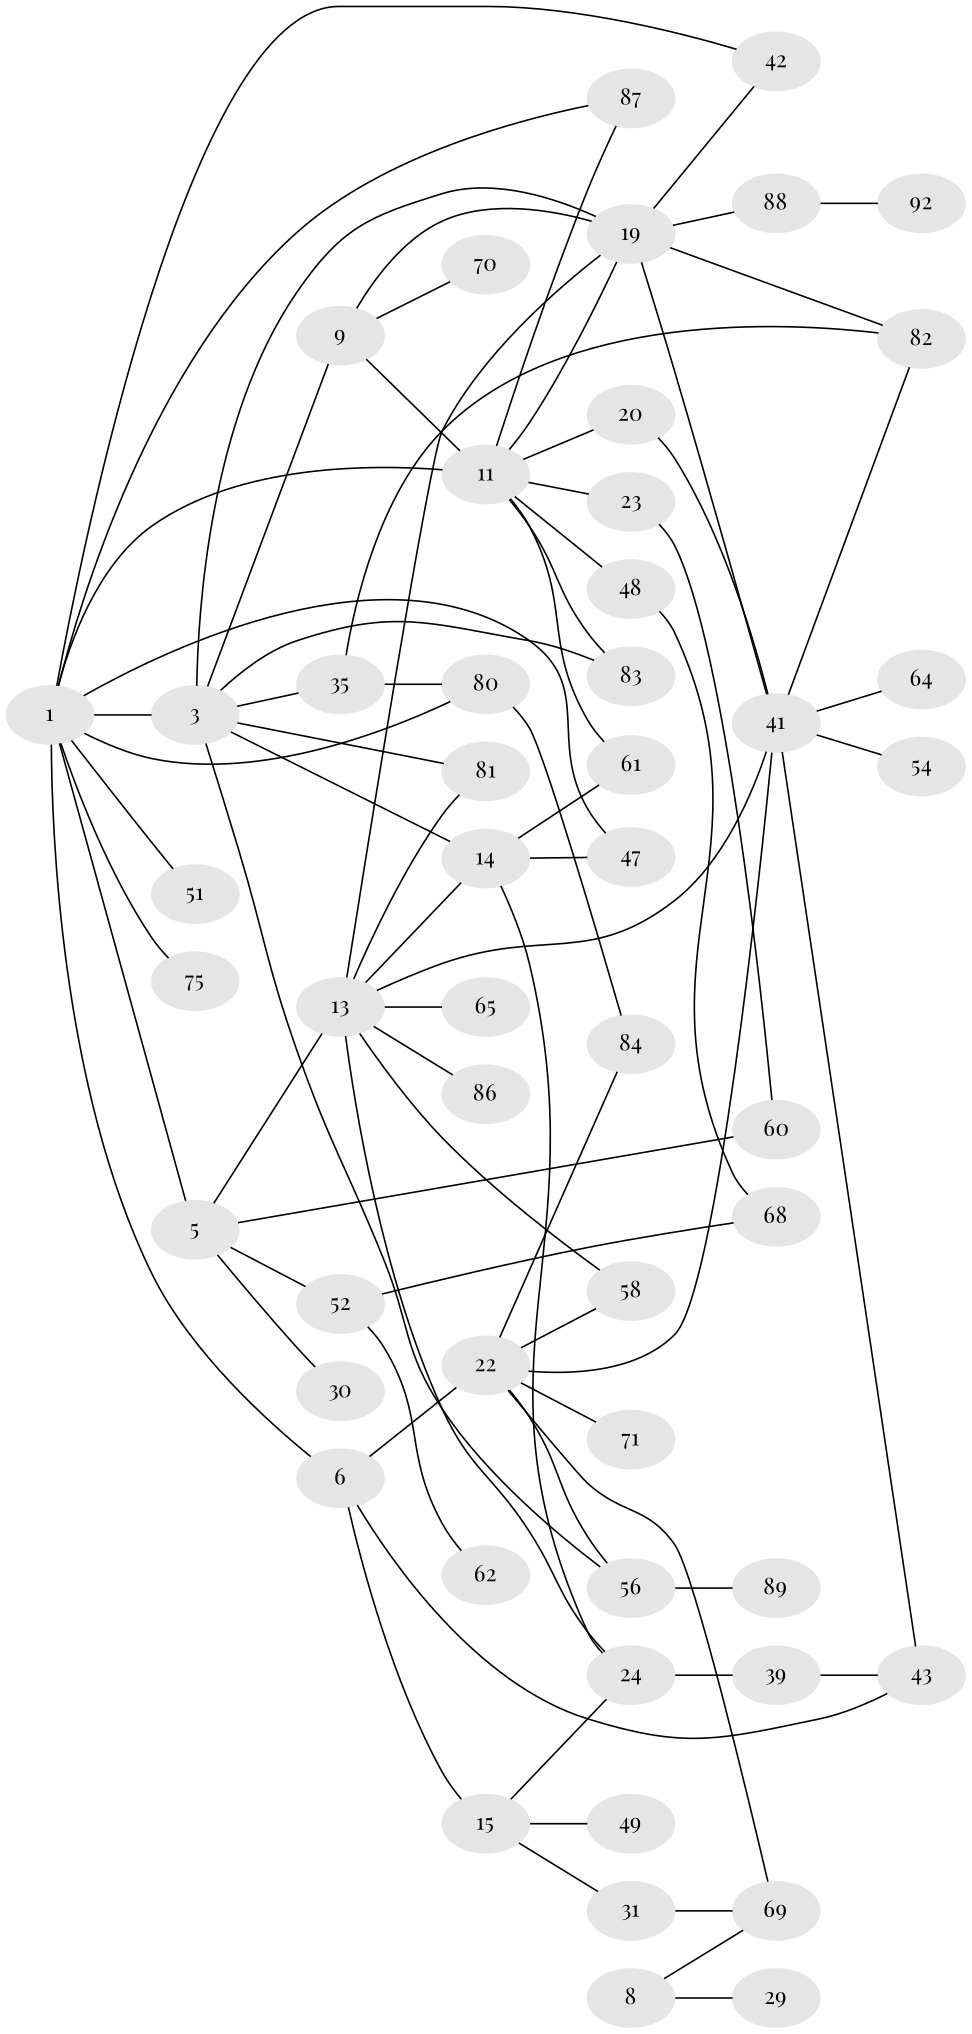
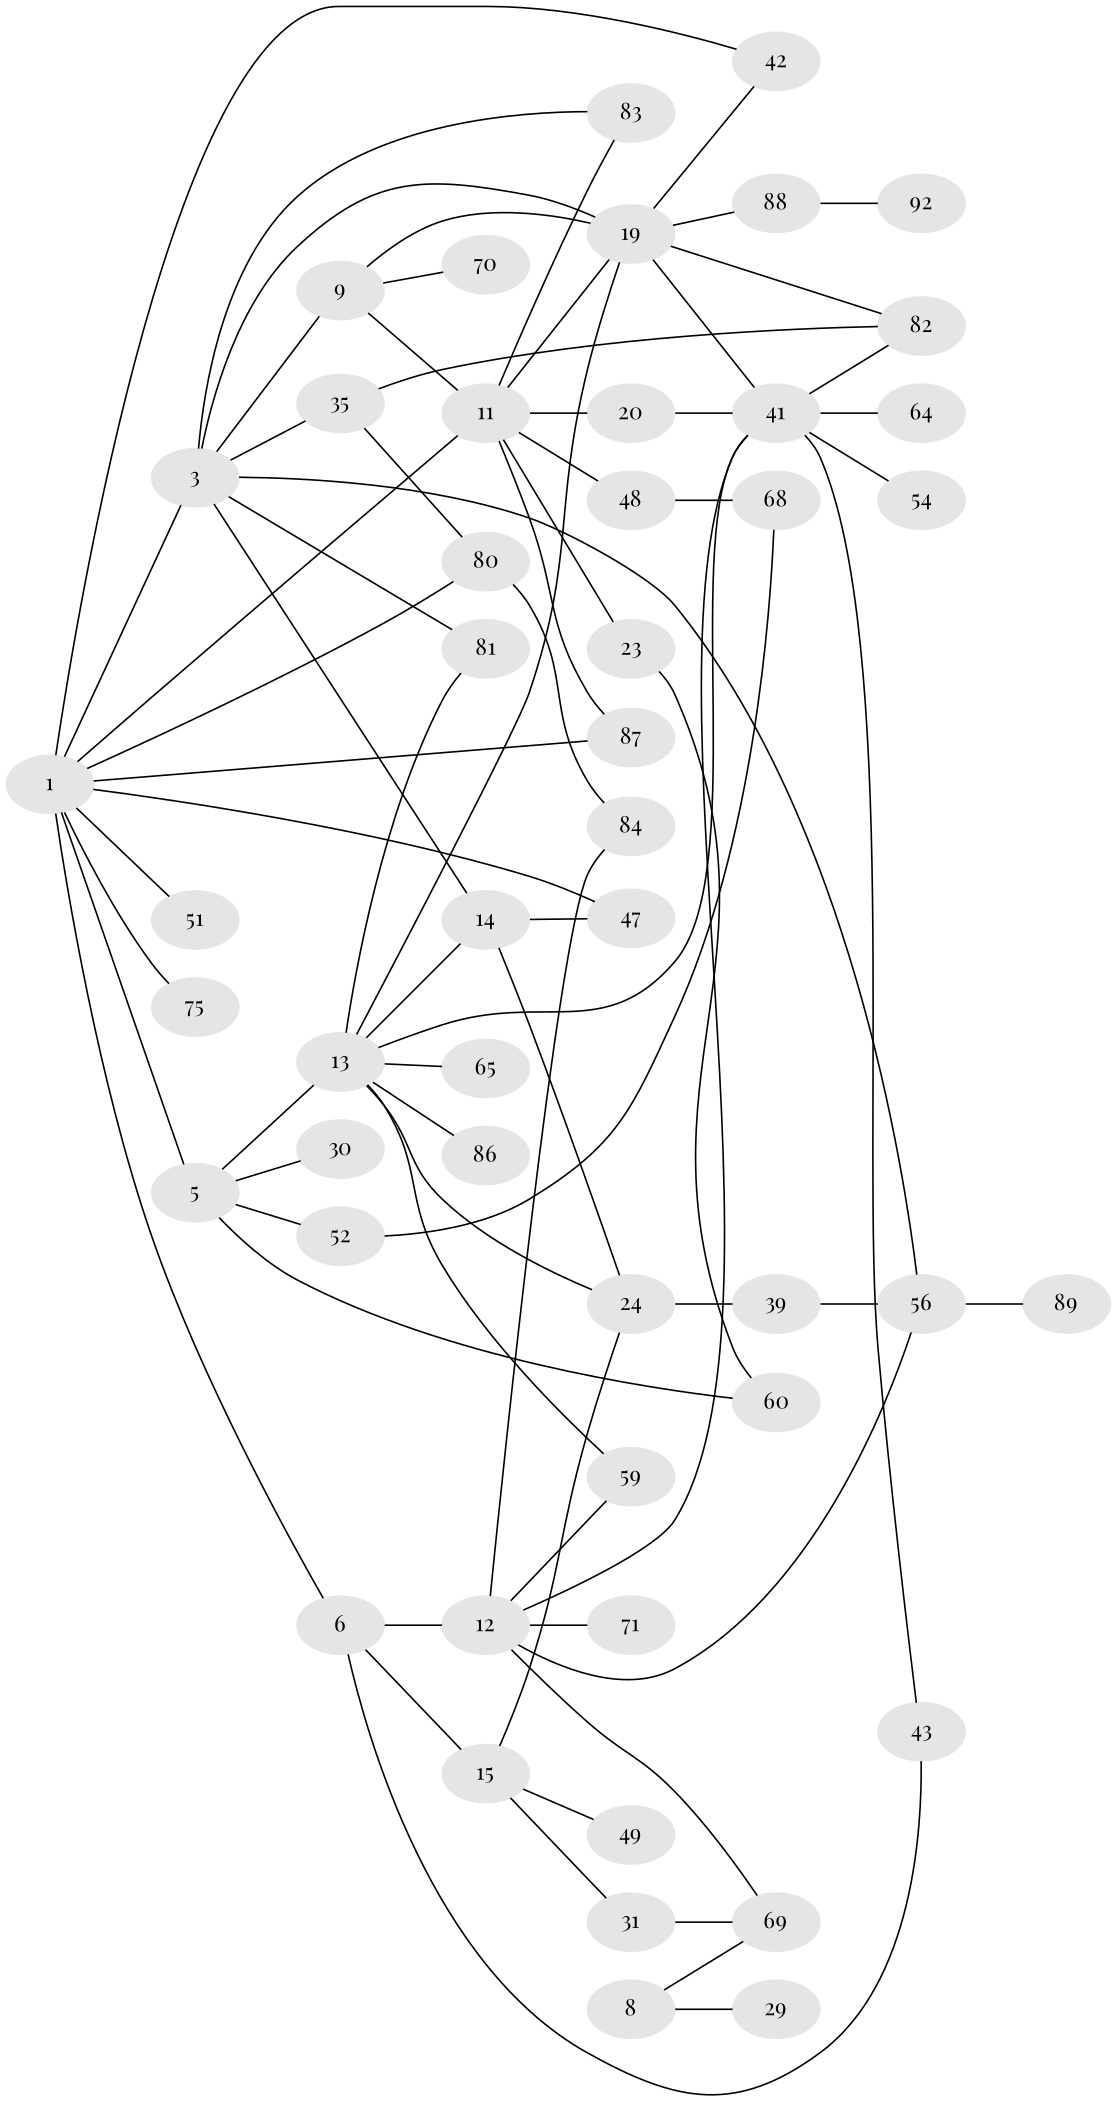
node "61": removed
node "58": label "58" -> "59"
node "22": label "22" -> "12"
node "62": removed
edge "39" -- "43": now "39" -- "56"
